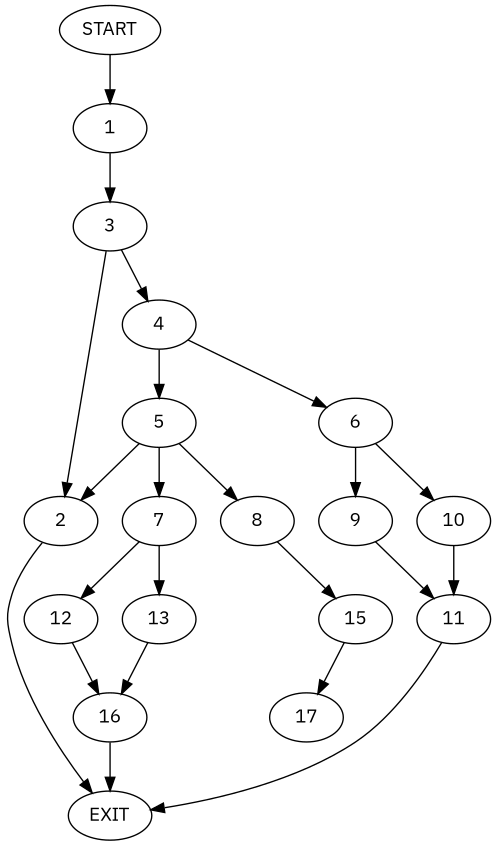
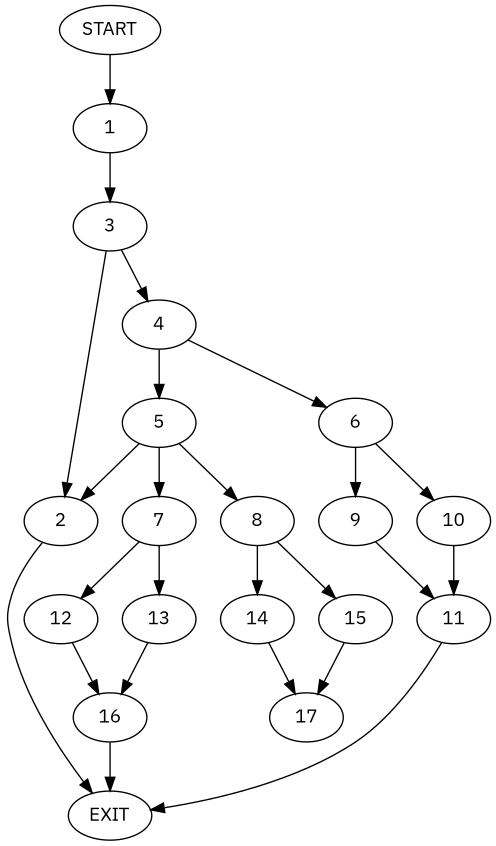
node "14": added
